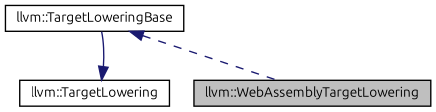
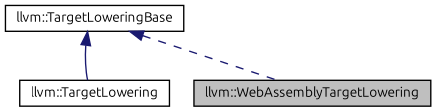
edge "llvm::TargetLoweringBase" -> "llvm::TargetLowering": reversed
